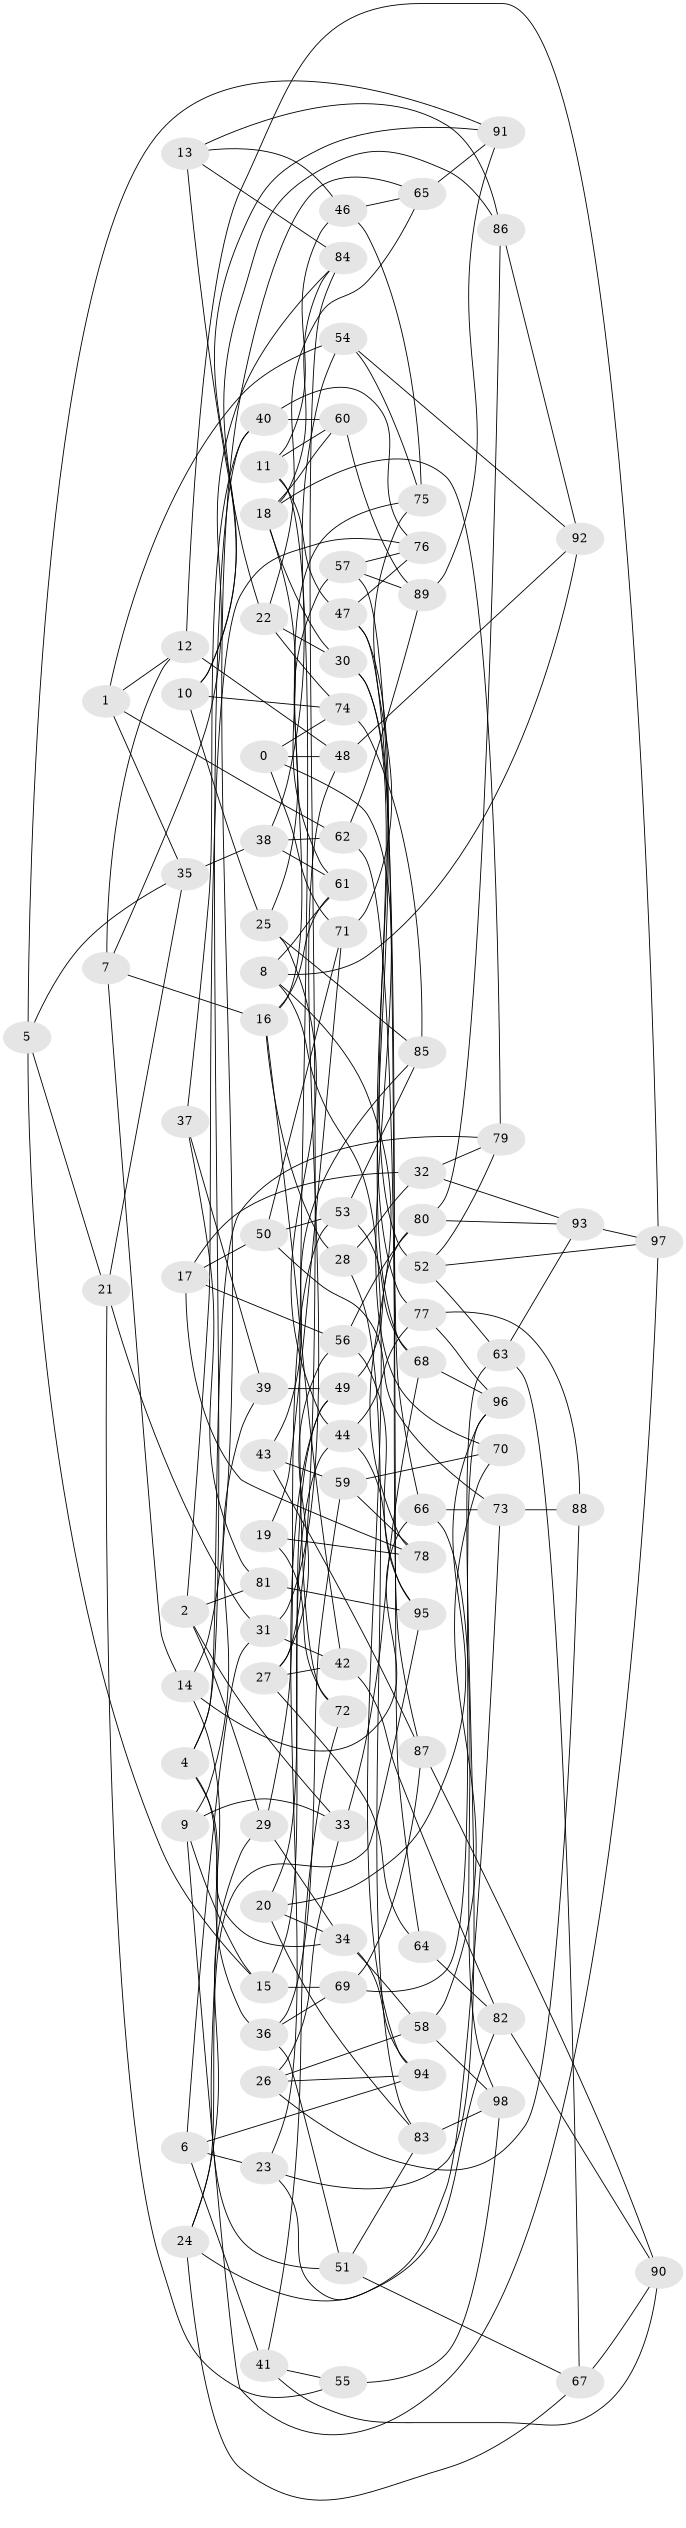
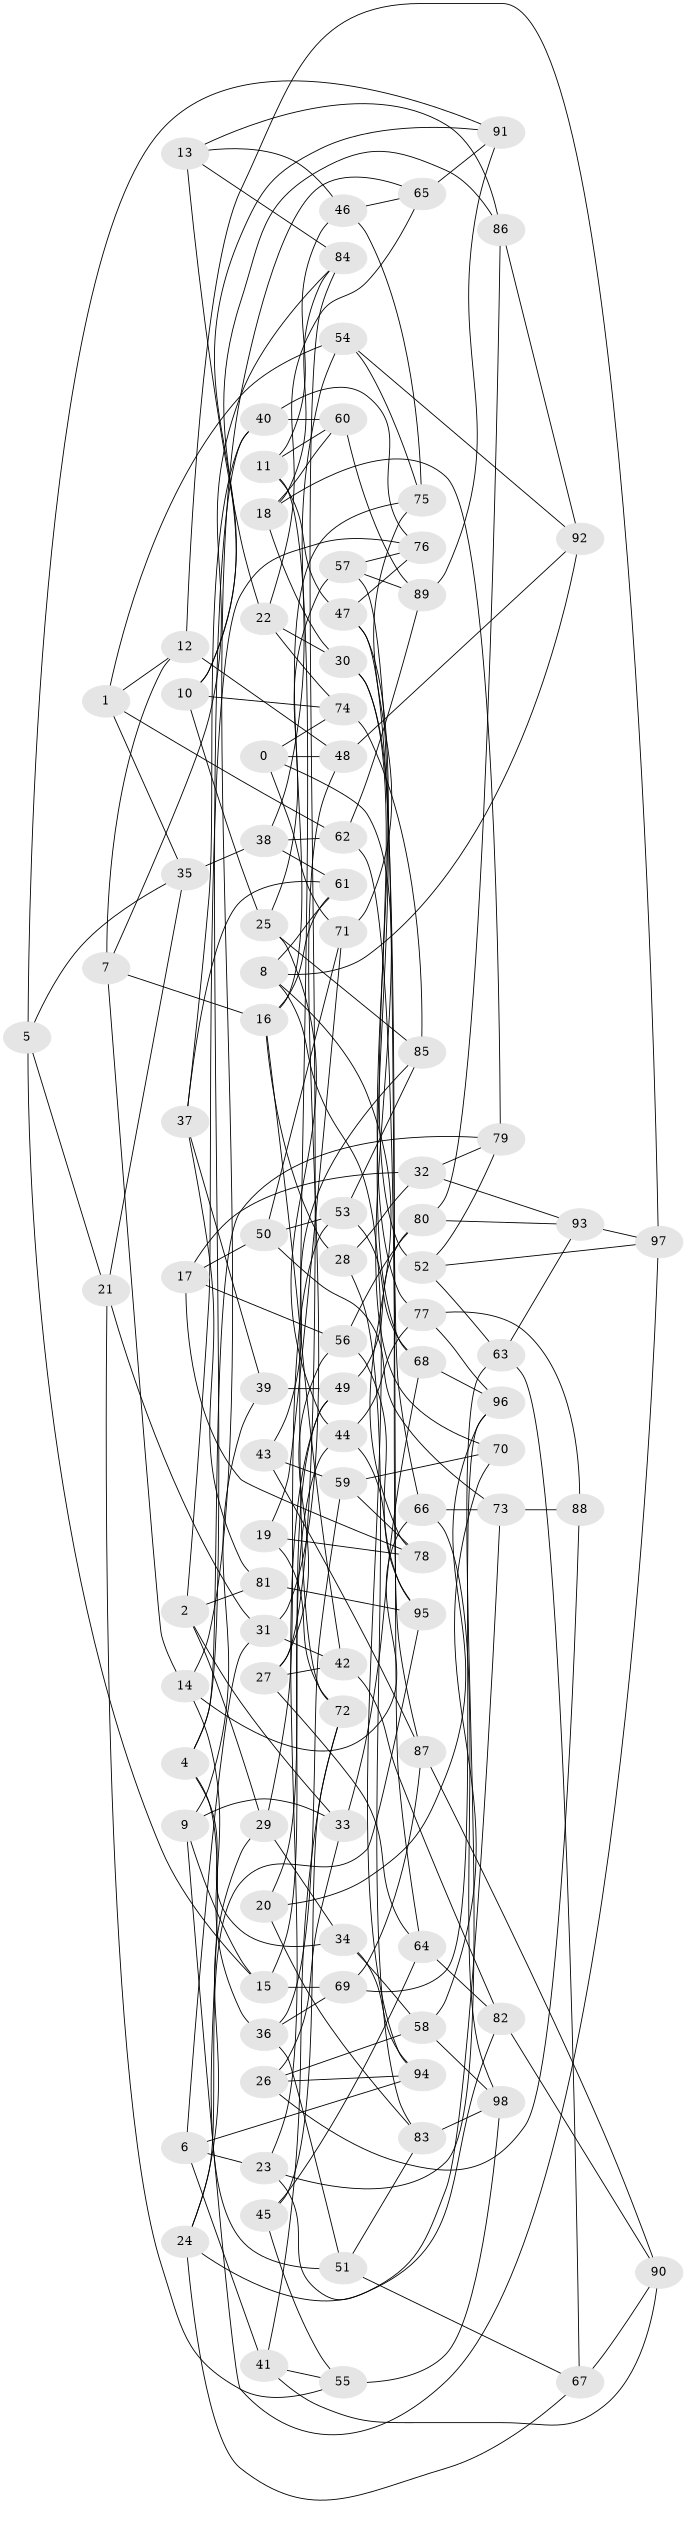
edge "18" -- "61": now "37" -- "61"
edge "20" -- "34": removed
node "45": added
